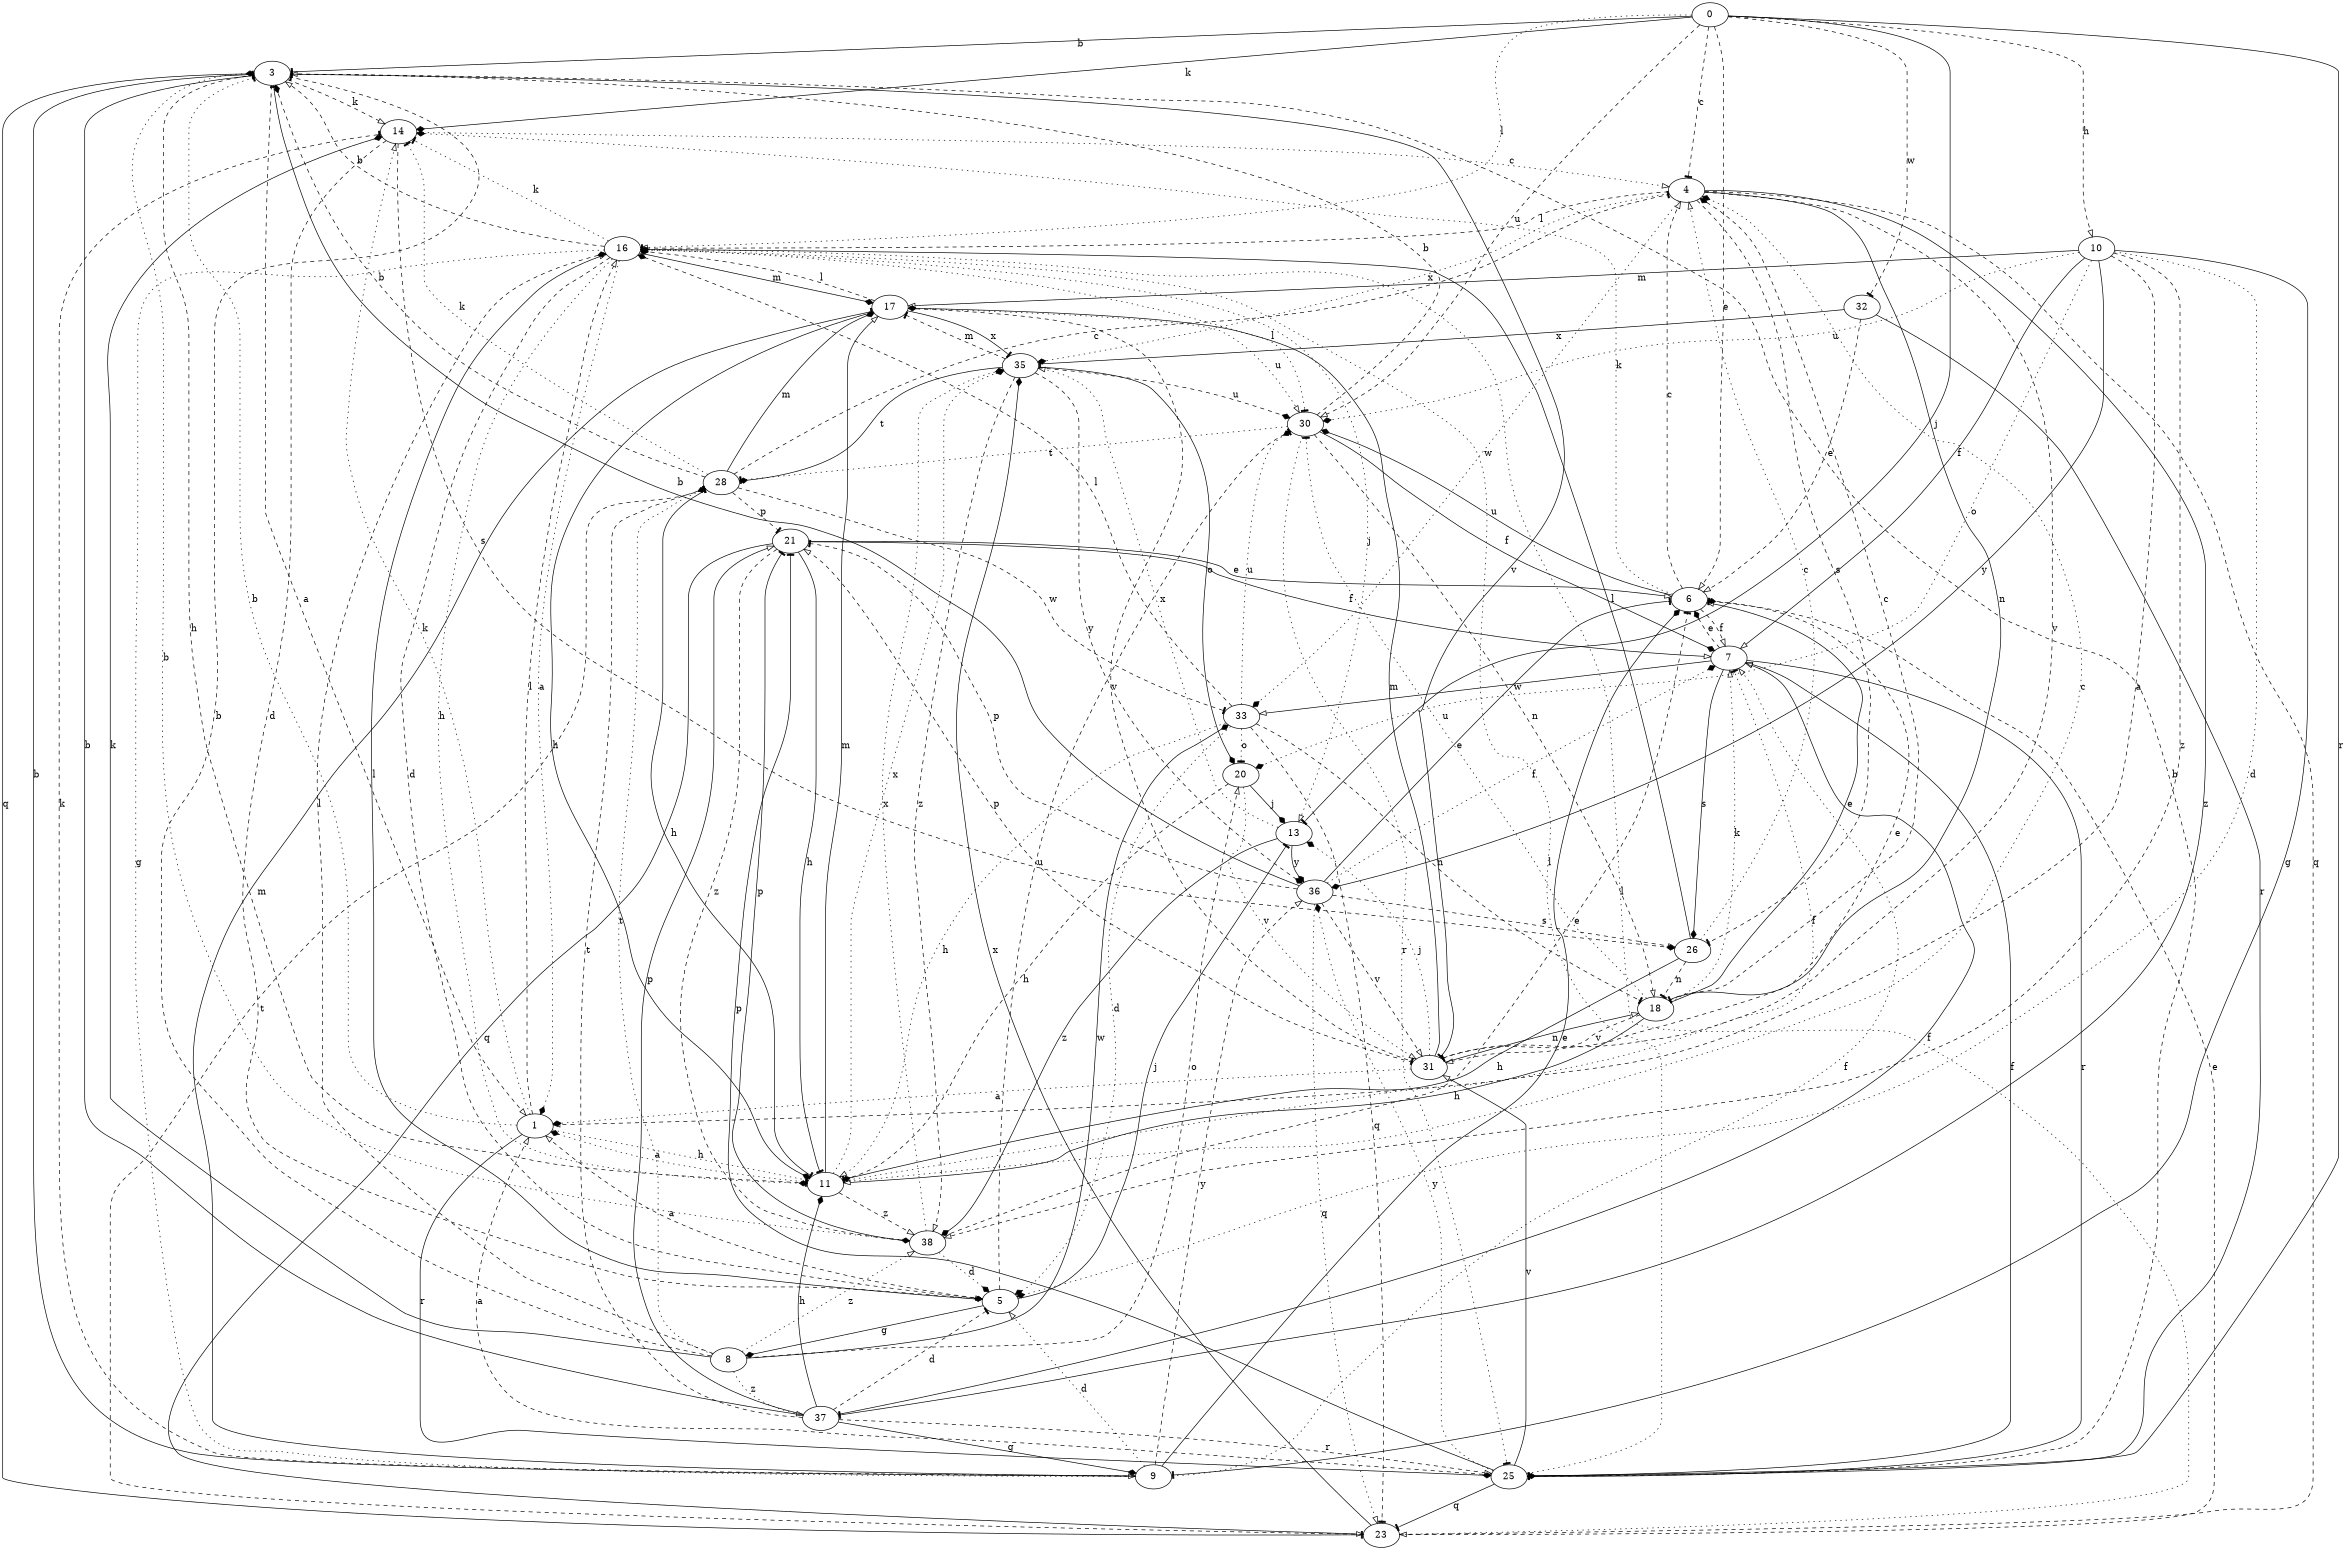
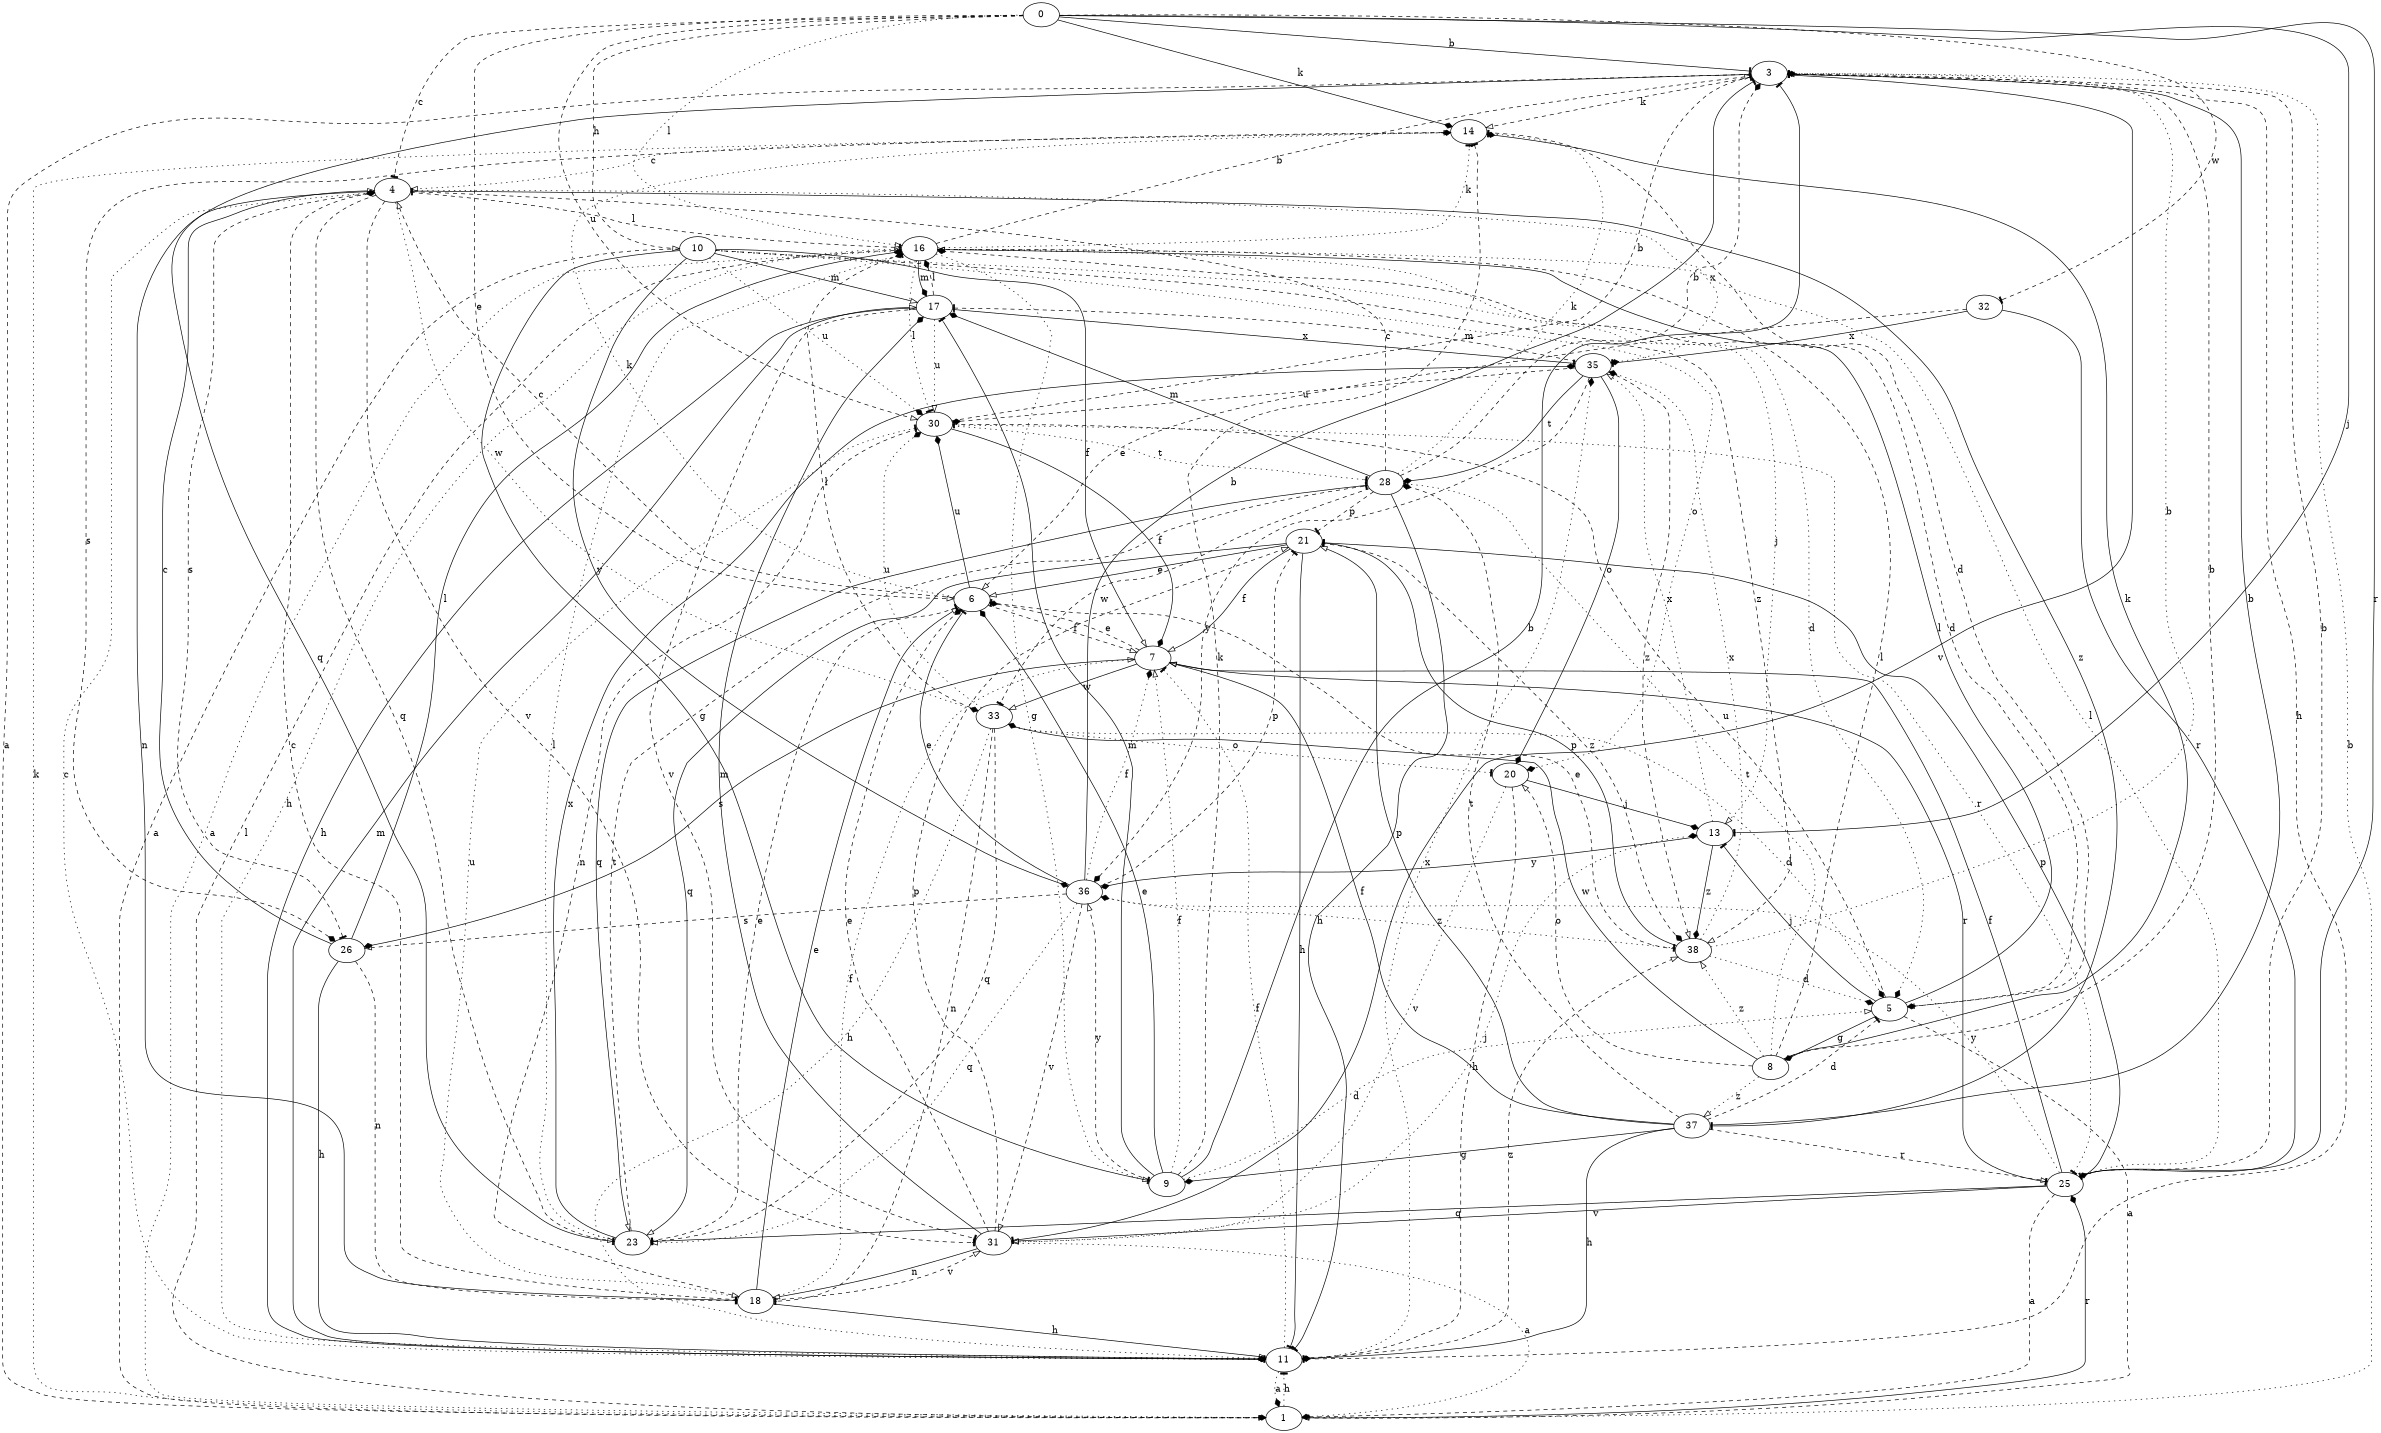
edge "26" -> "4": style dotted -> solid
edge "28" -> "23": added, label "q"
edge "18" -> "7": label "k" -> "f"
edge "36" -> "38": added, label "z"
